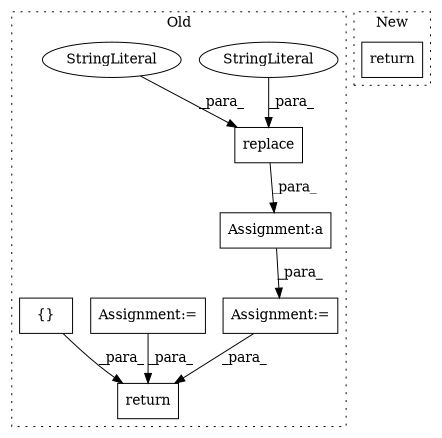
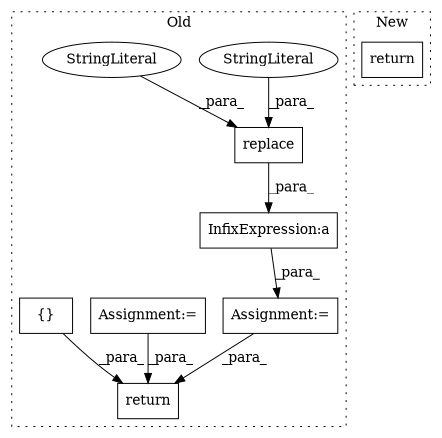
node "Assignment:a": label "Assignment:a" -> "InfixExpression:a"
